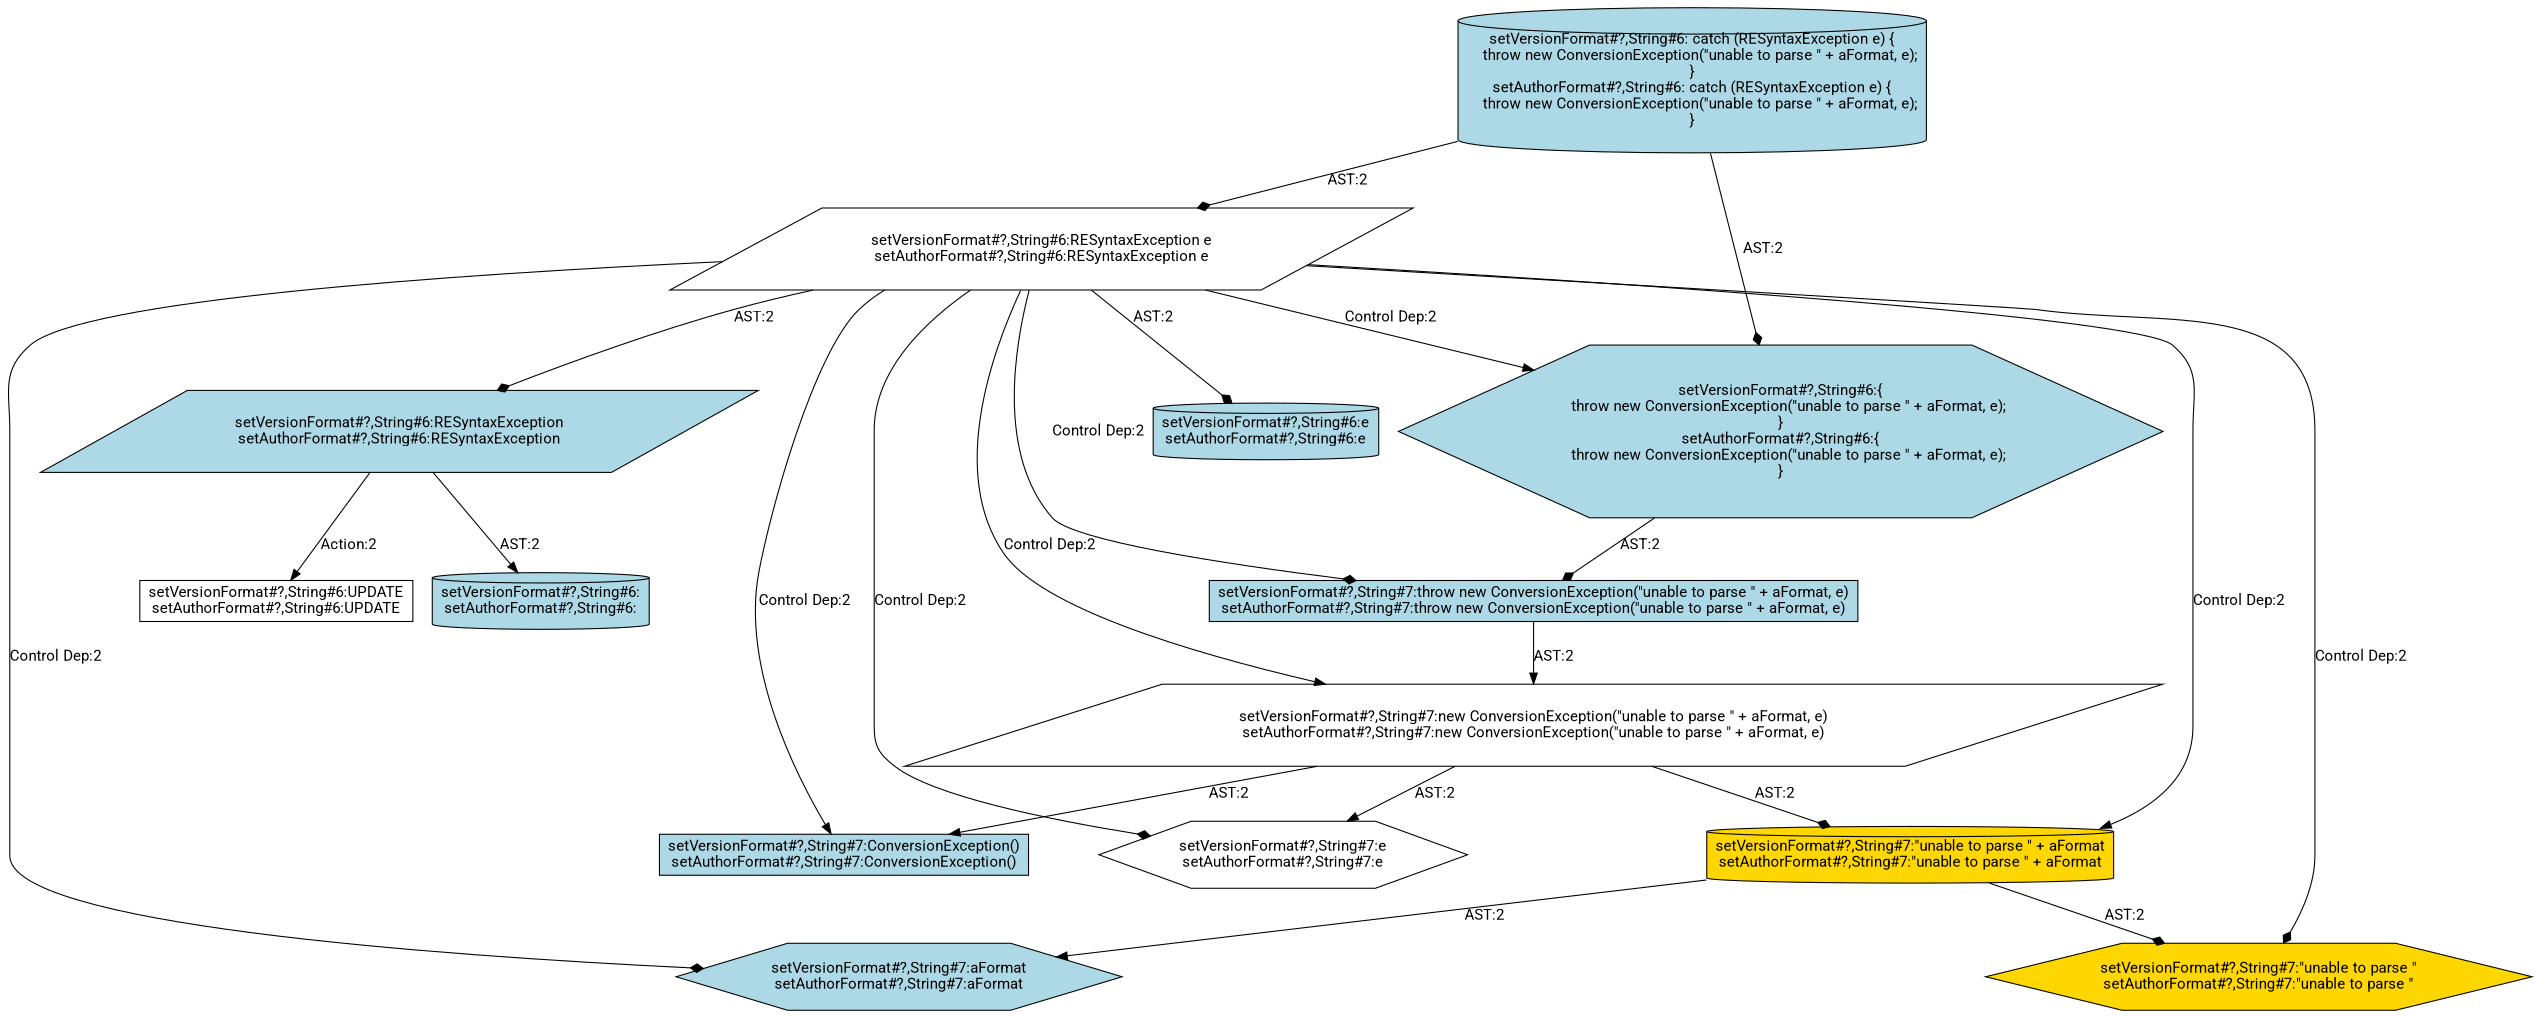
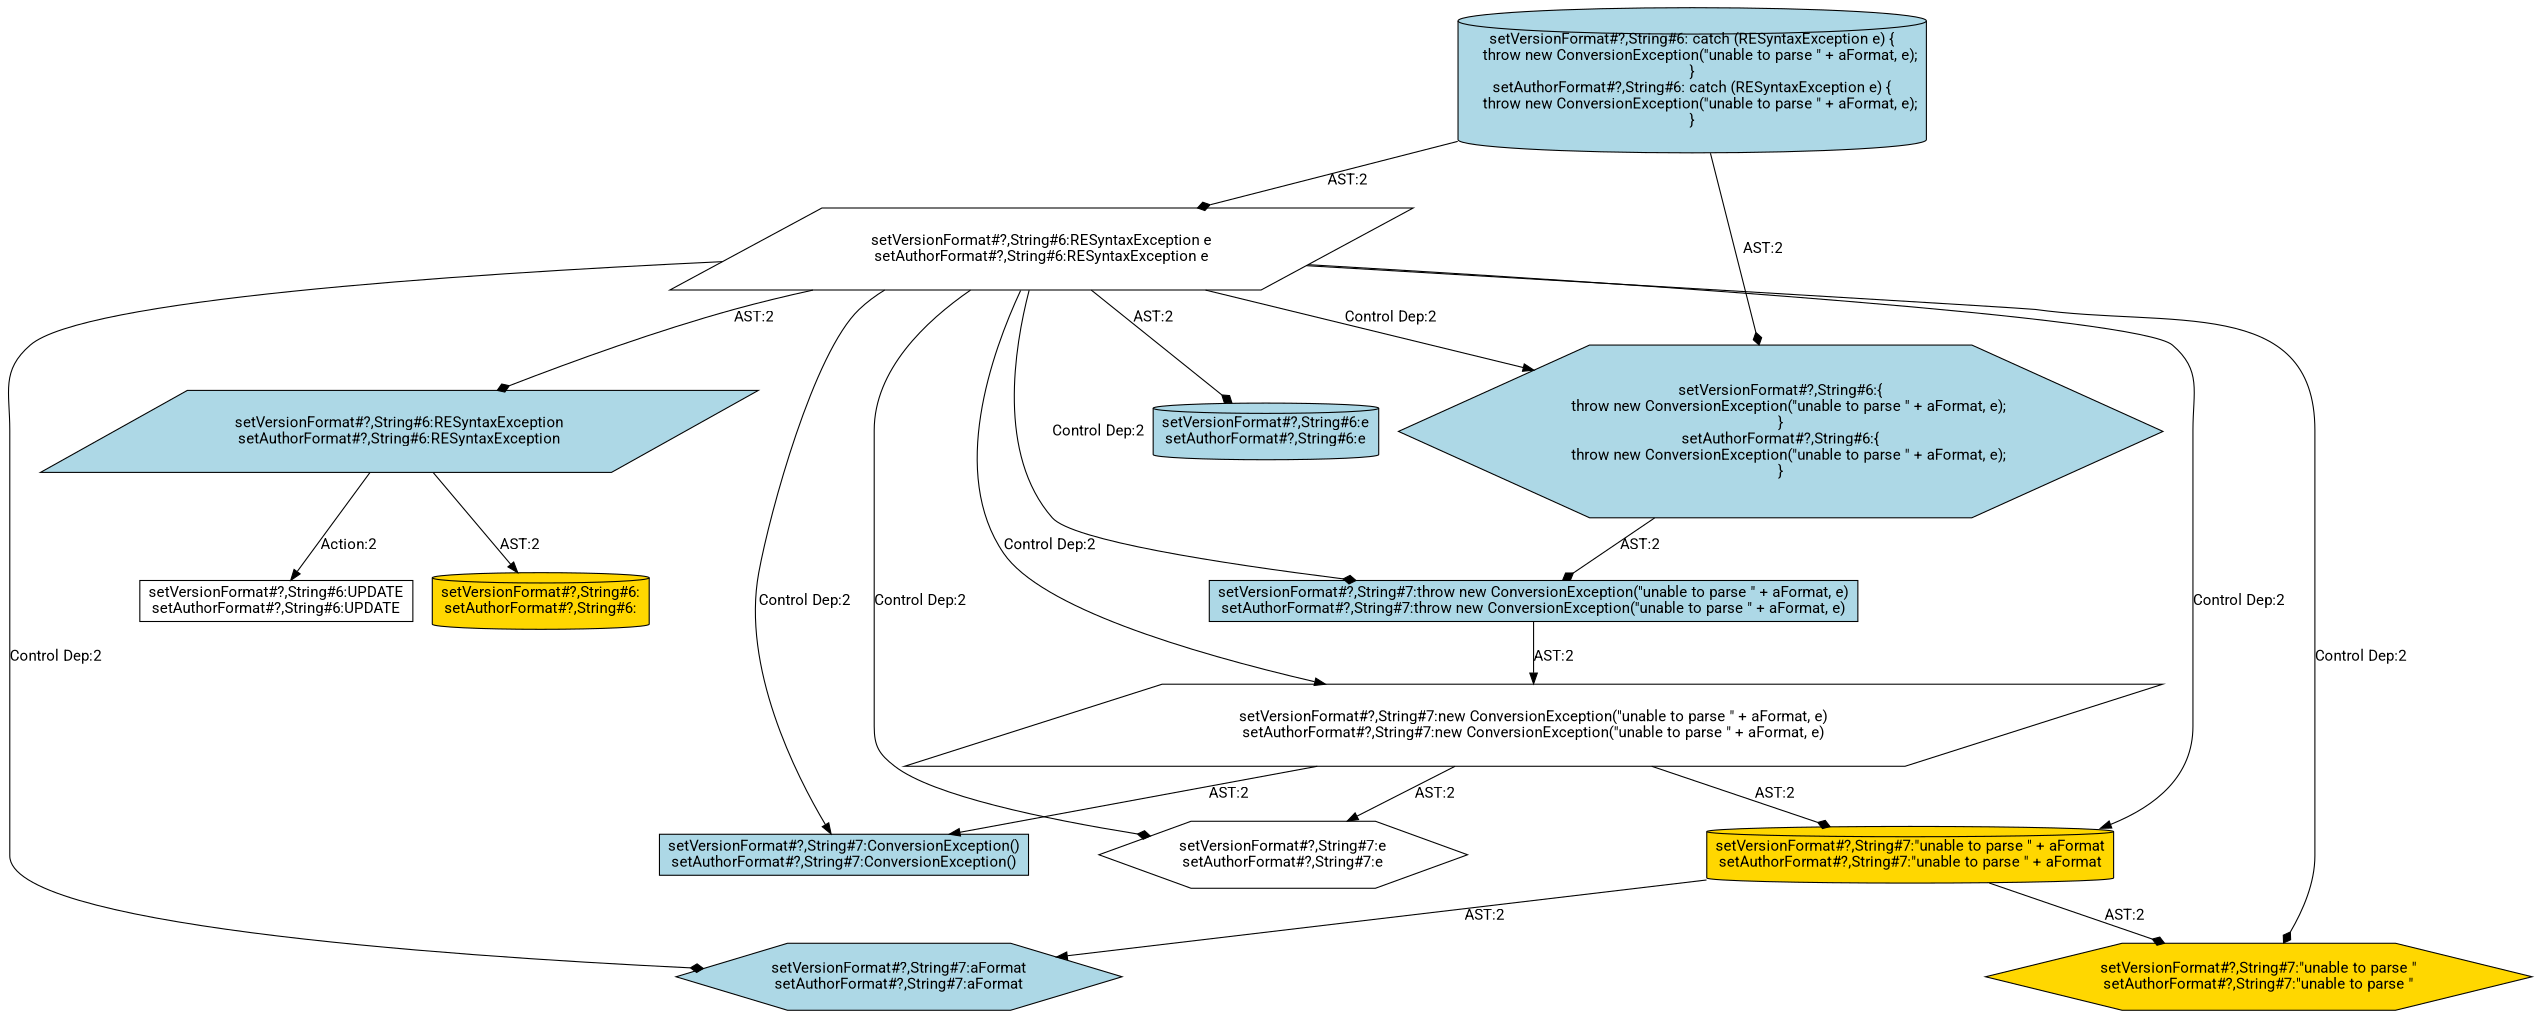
node "setVersionFormat#?,String#6: setAuthorFormat#?,String#6:": fillcolor lightblue -> gold
